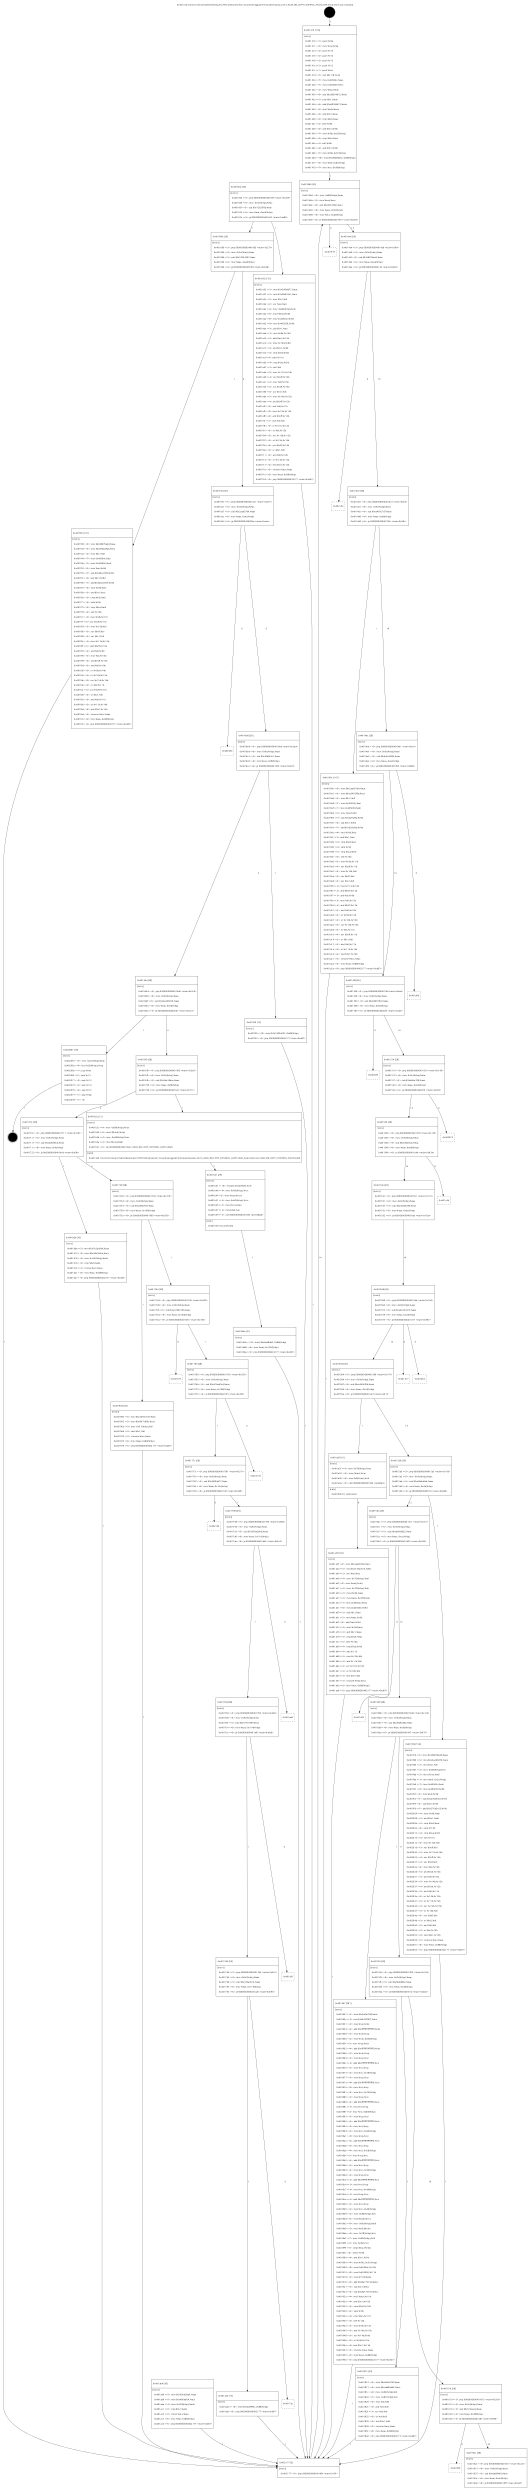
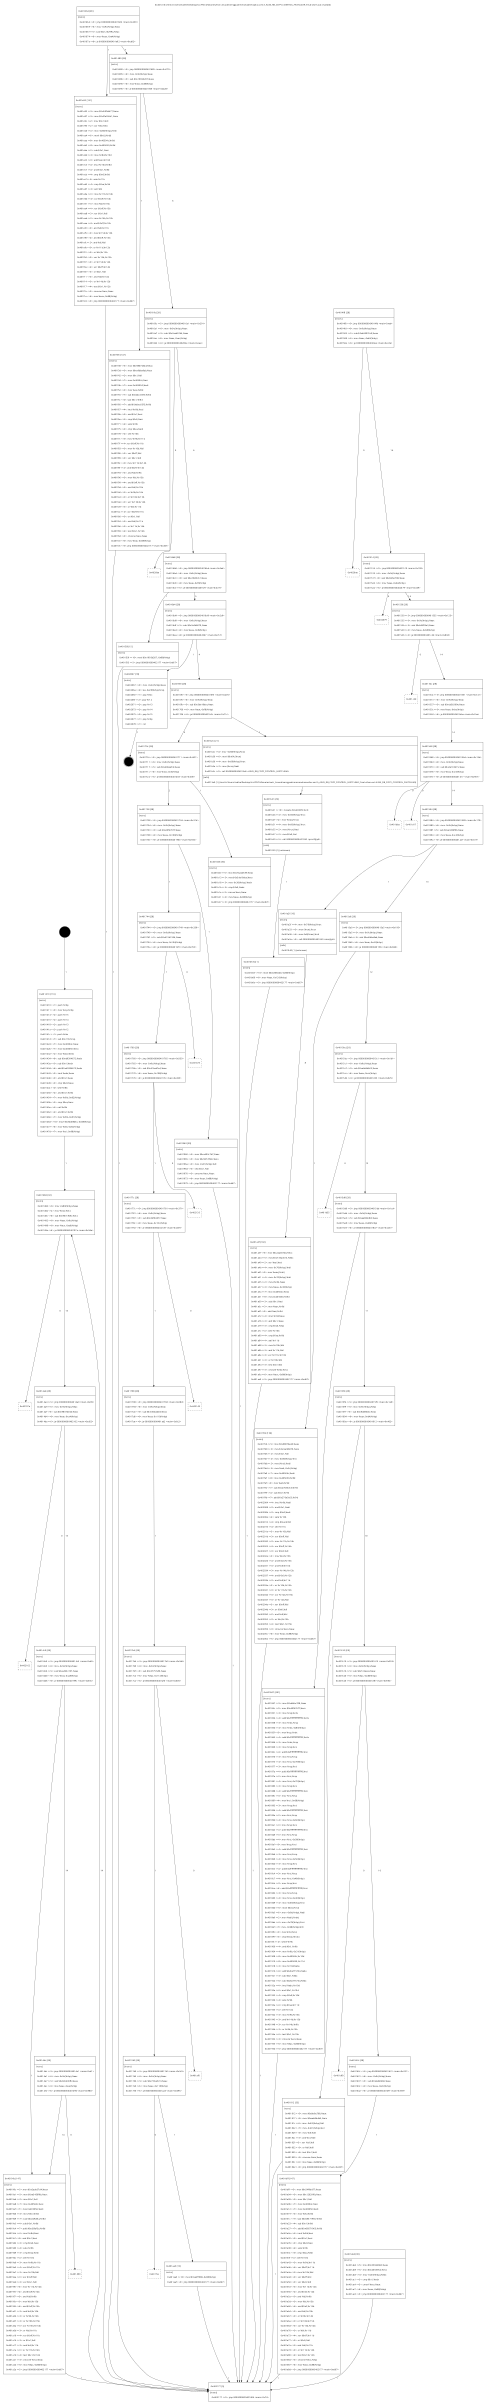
edge "0x4014dc [28]" -> "0x4014f8 [28]": now "0x4014dc [28]" -> "0x40199c [147]"
node "0x401ad2": removed
node "0x401dff [147]": added
